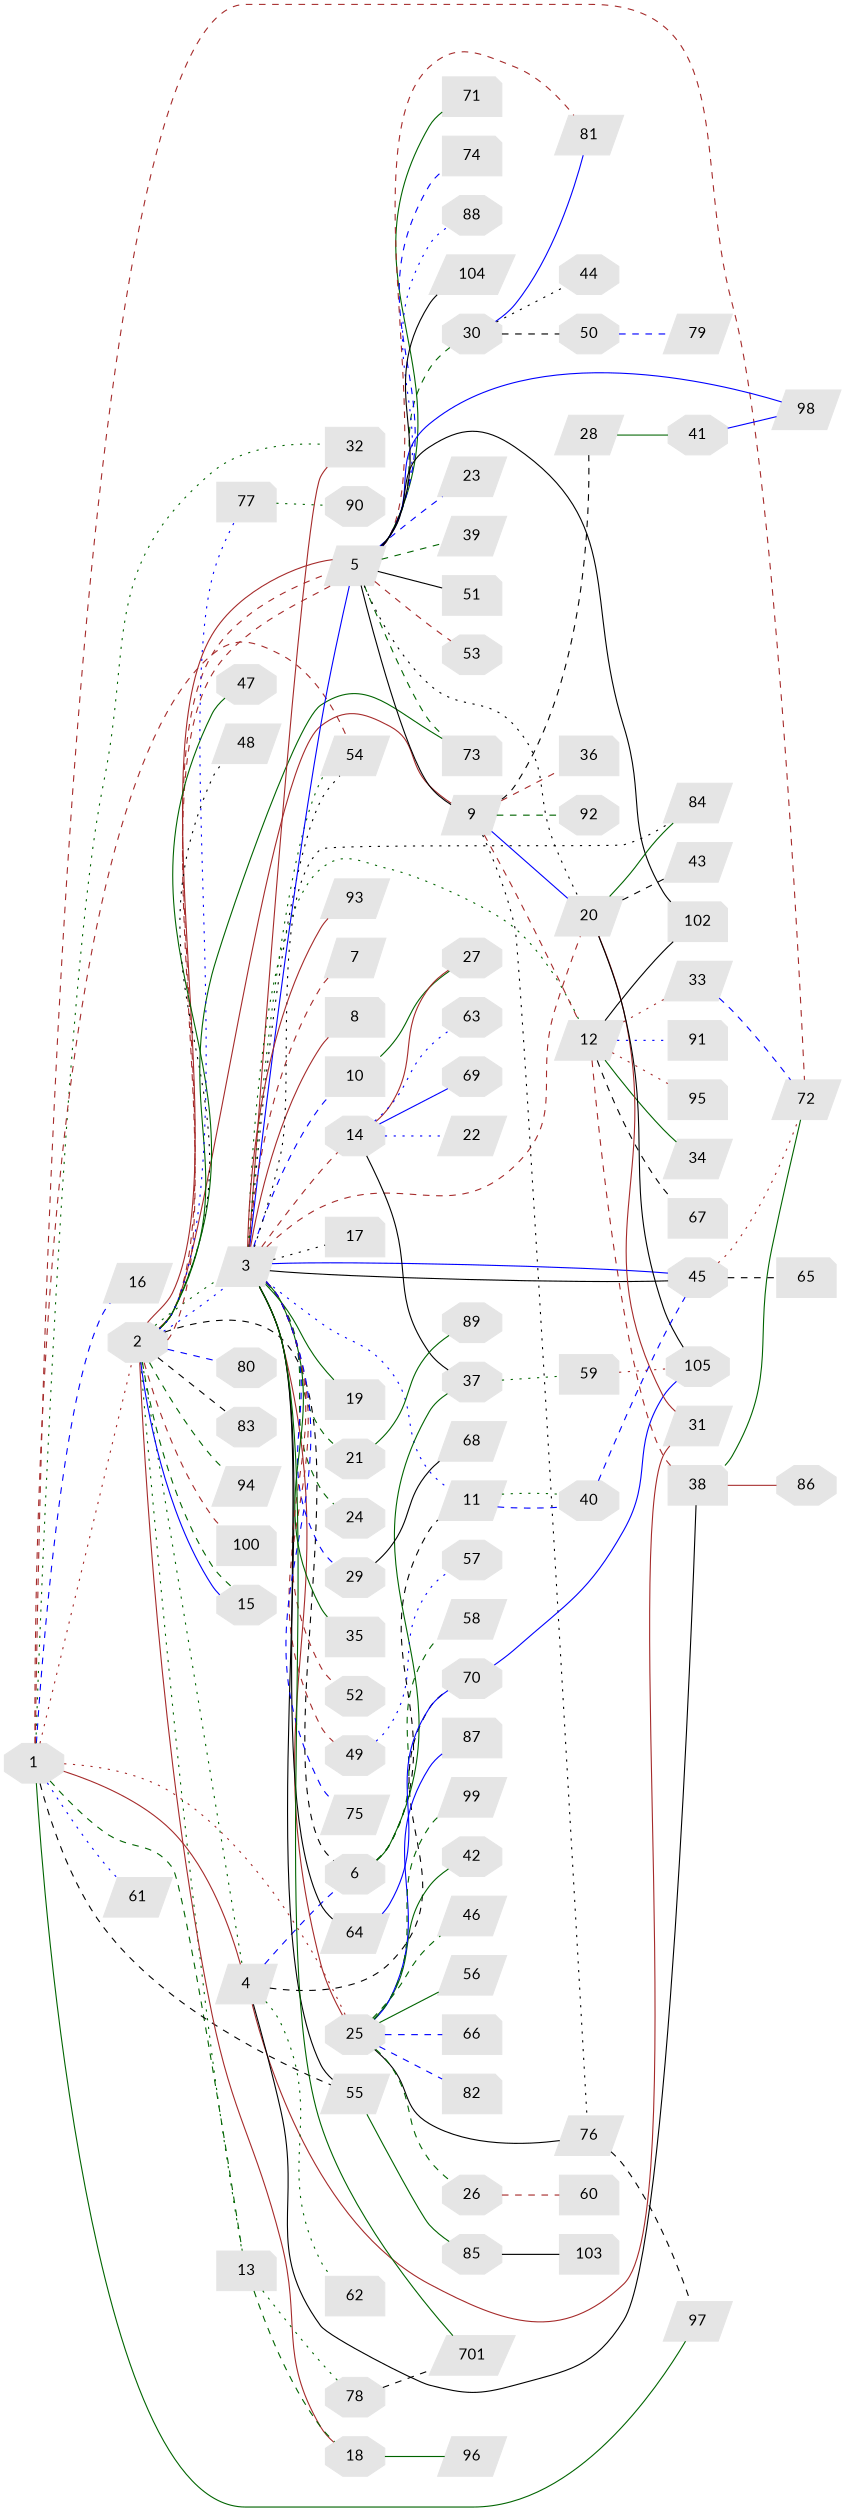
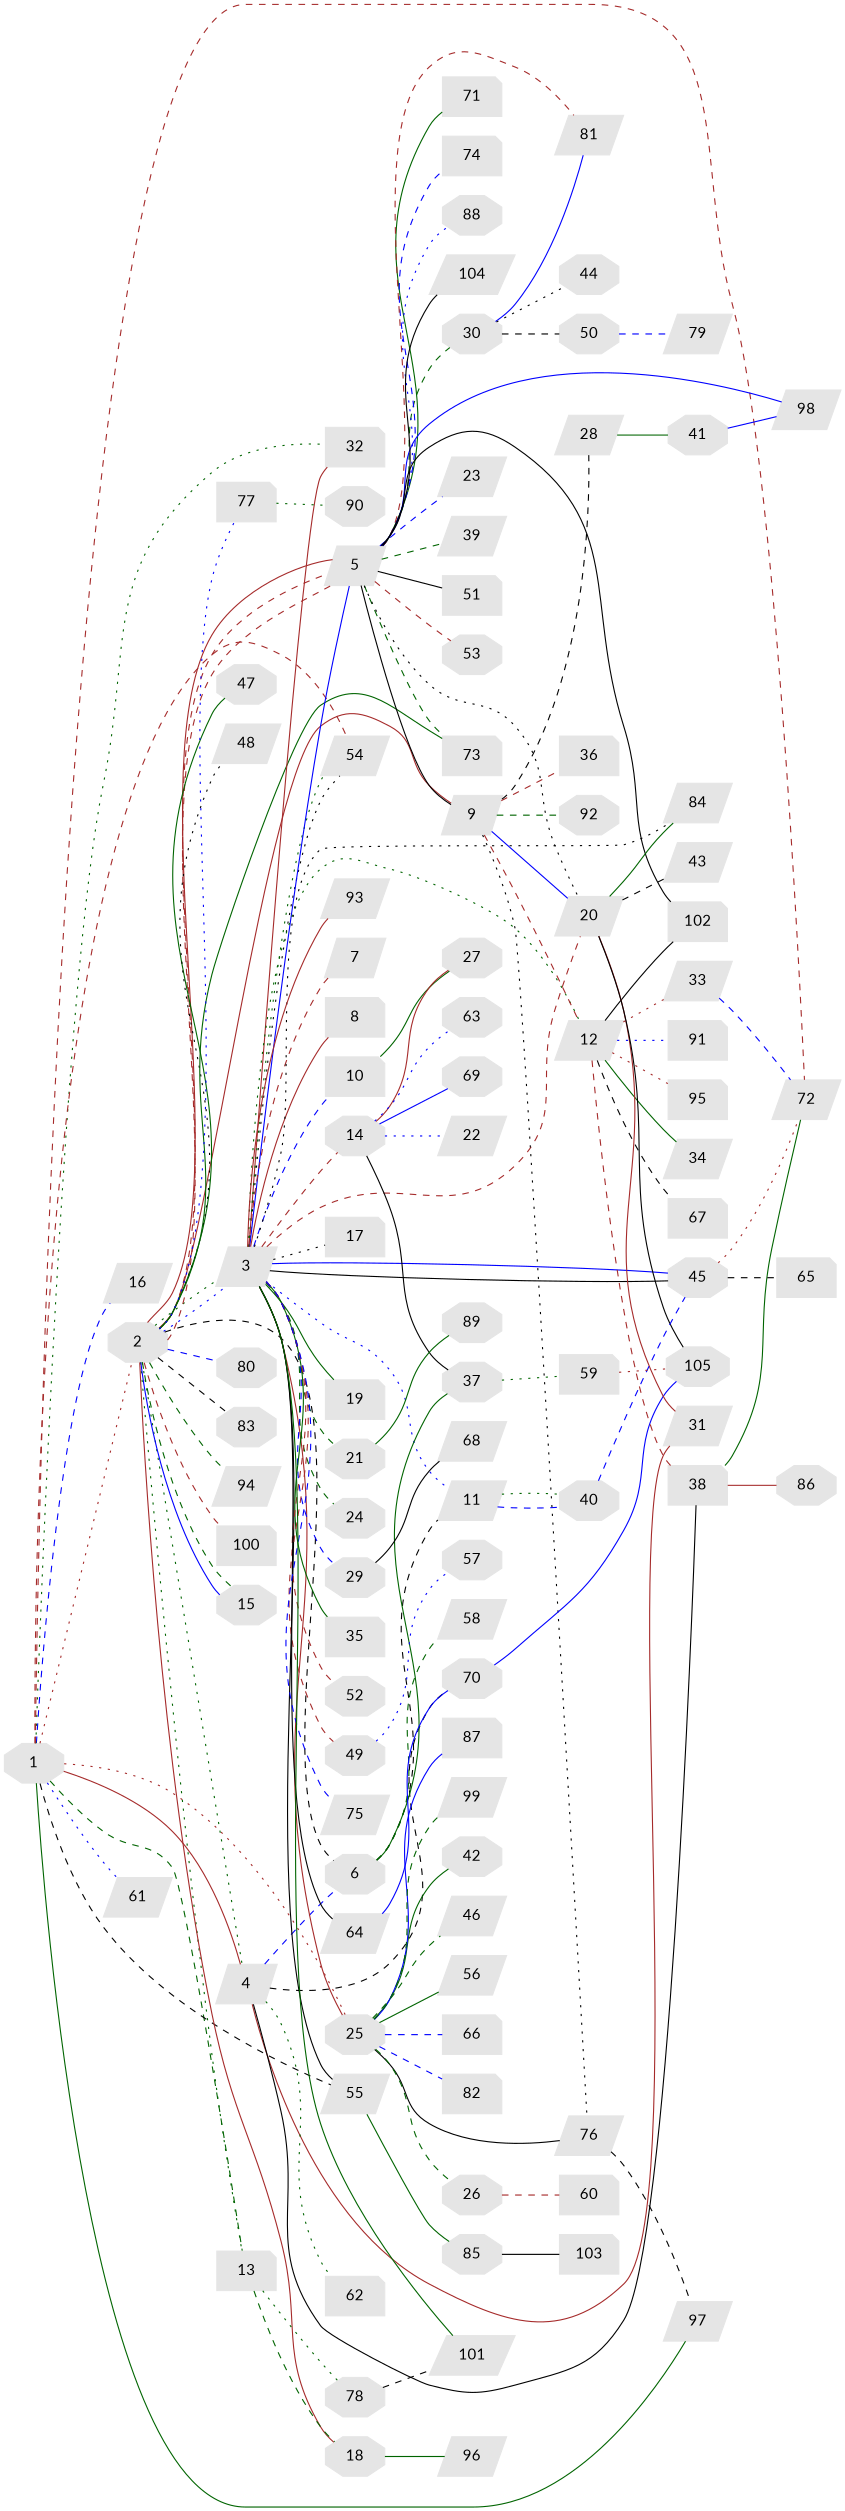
node "701": label "701" -> "101"
